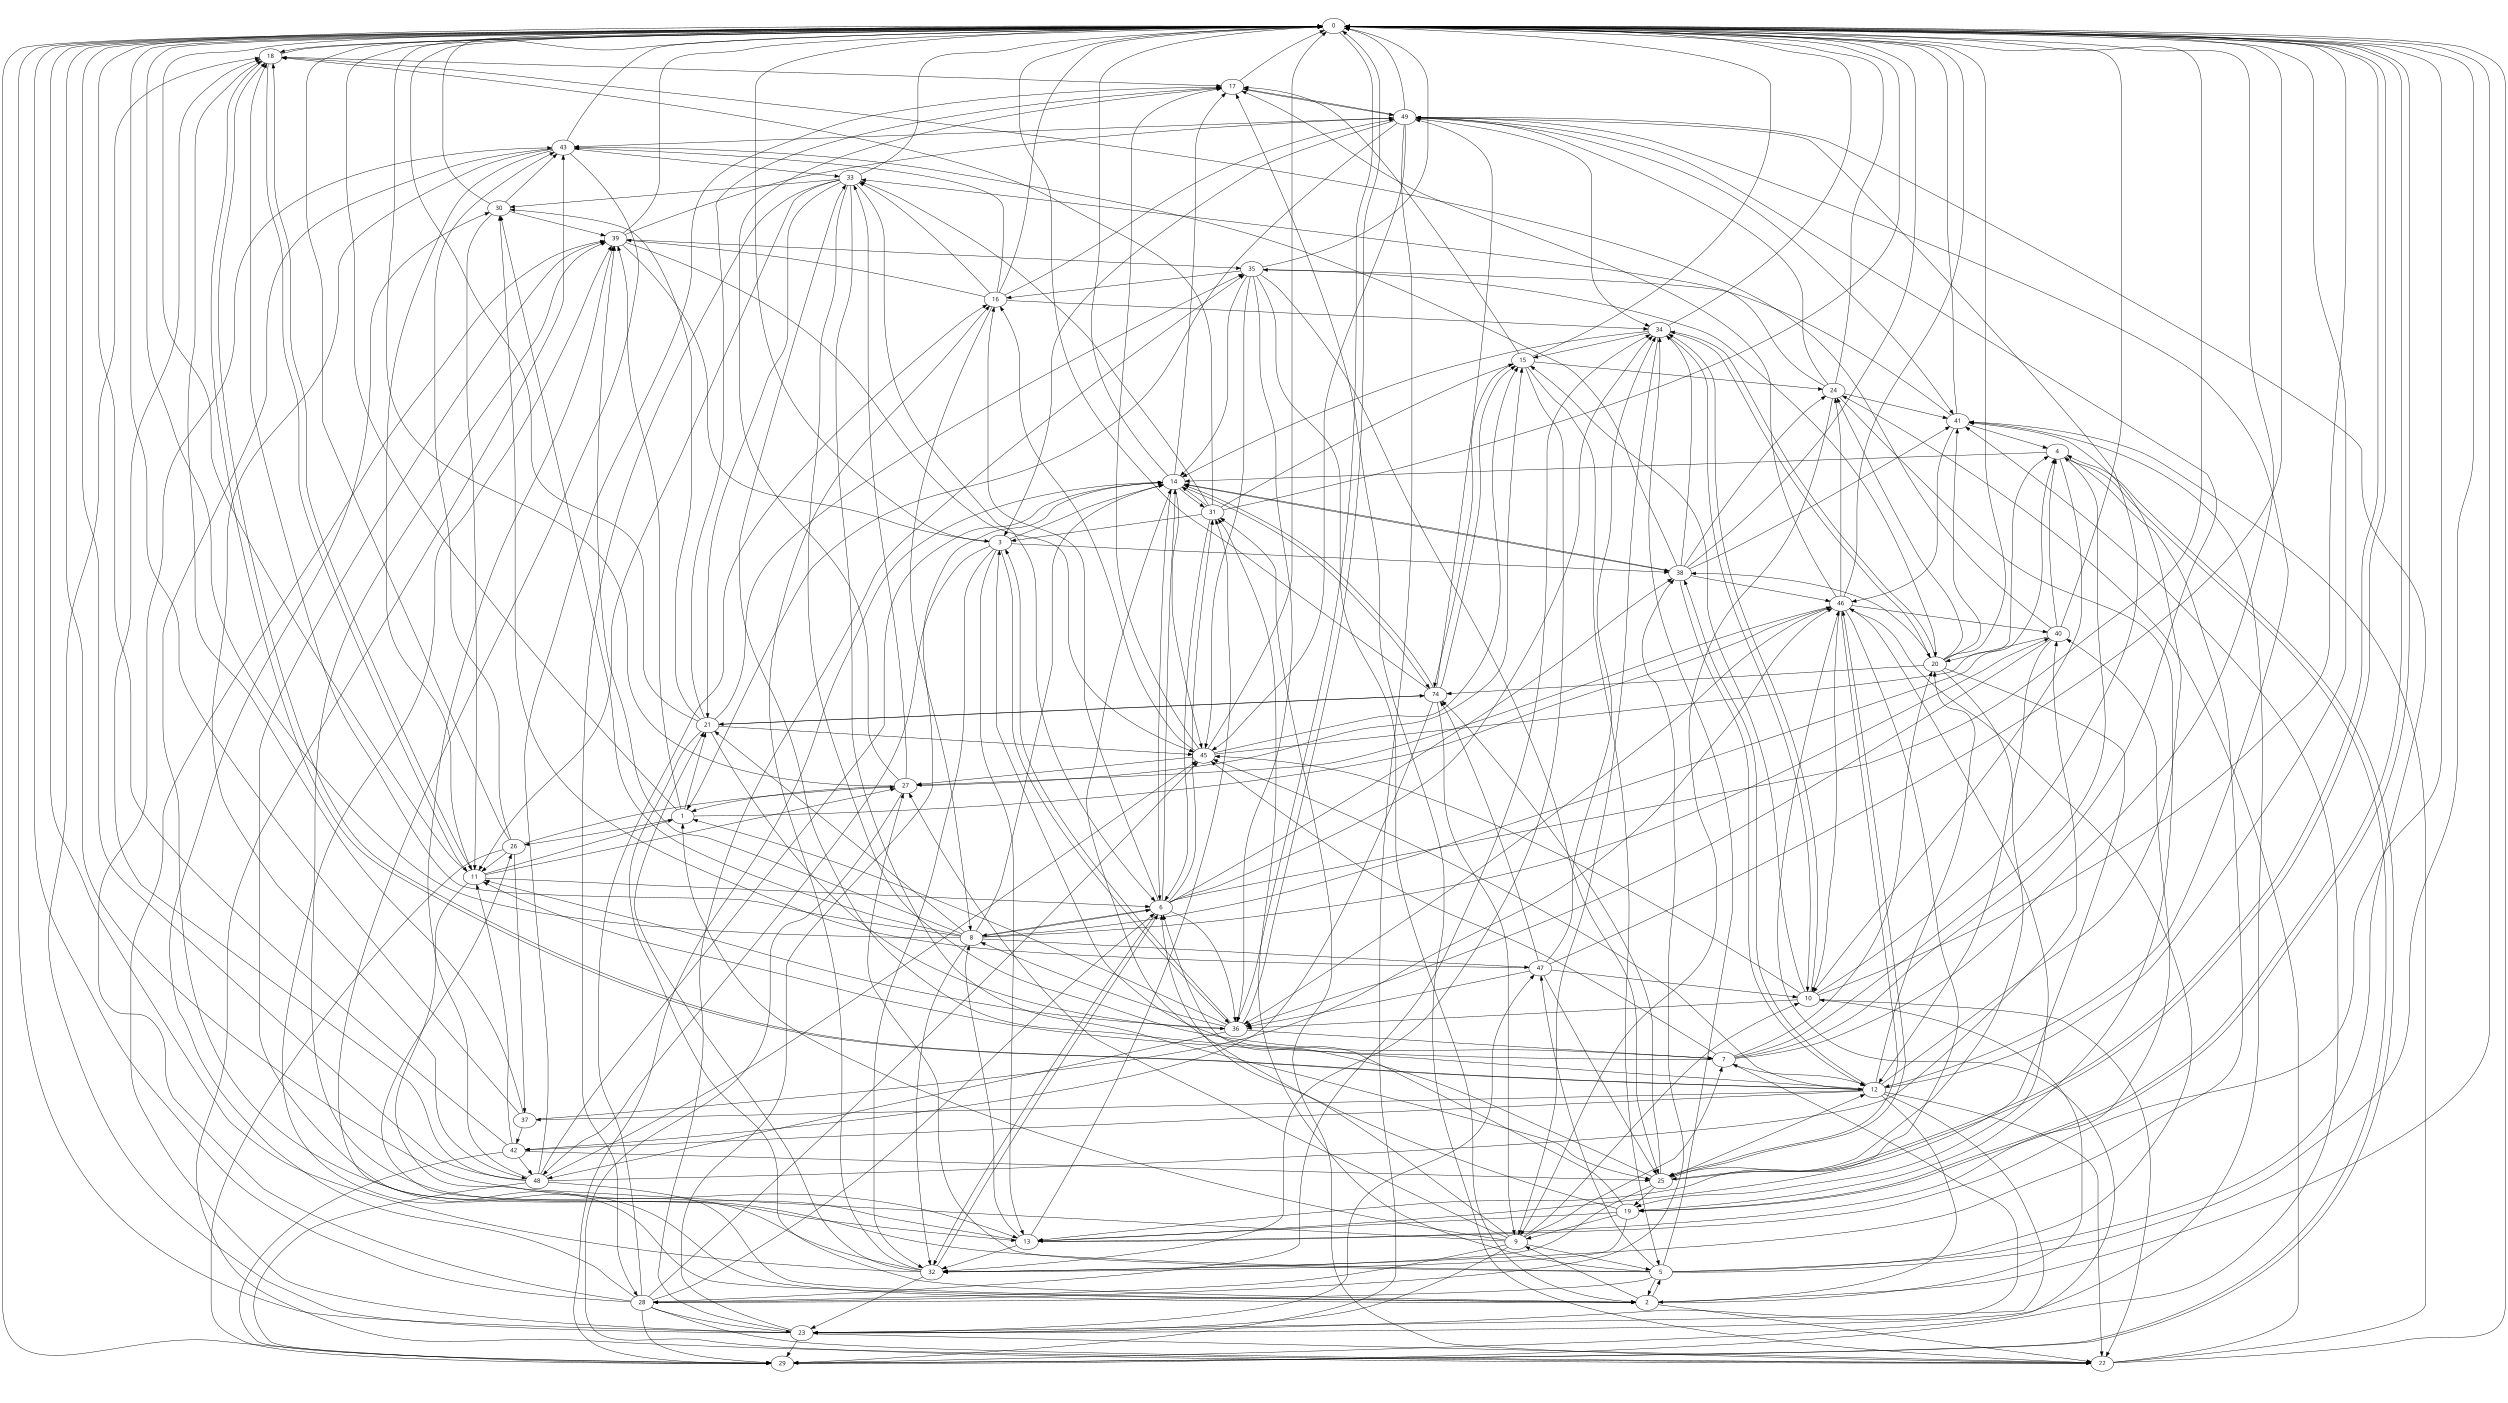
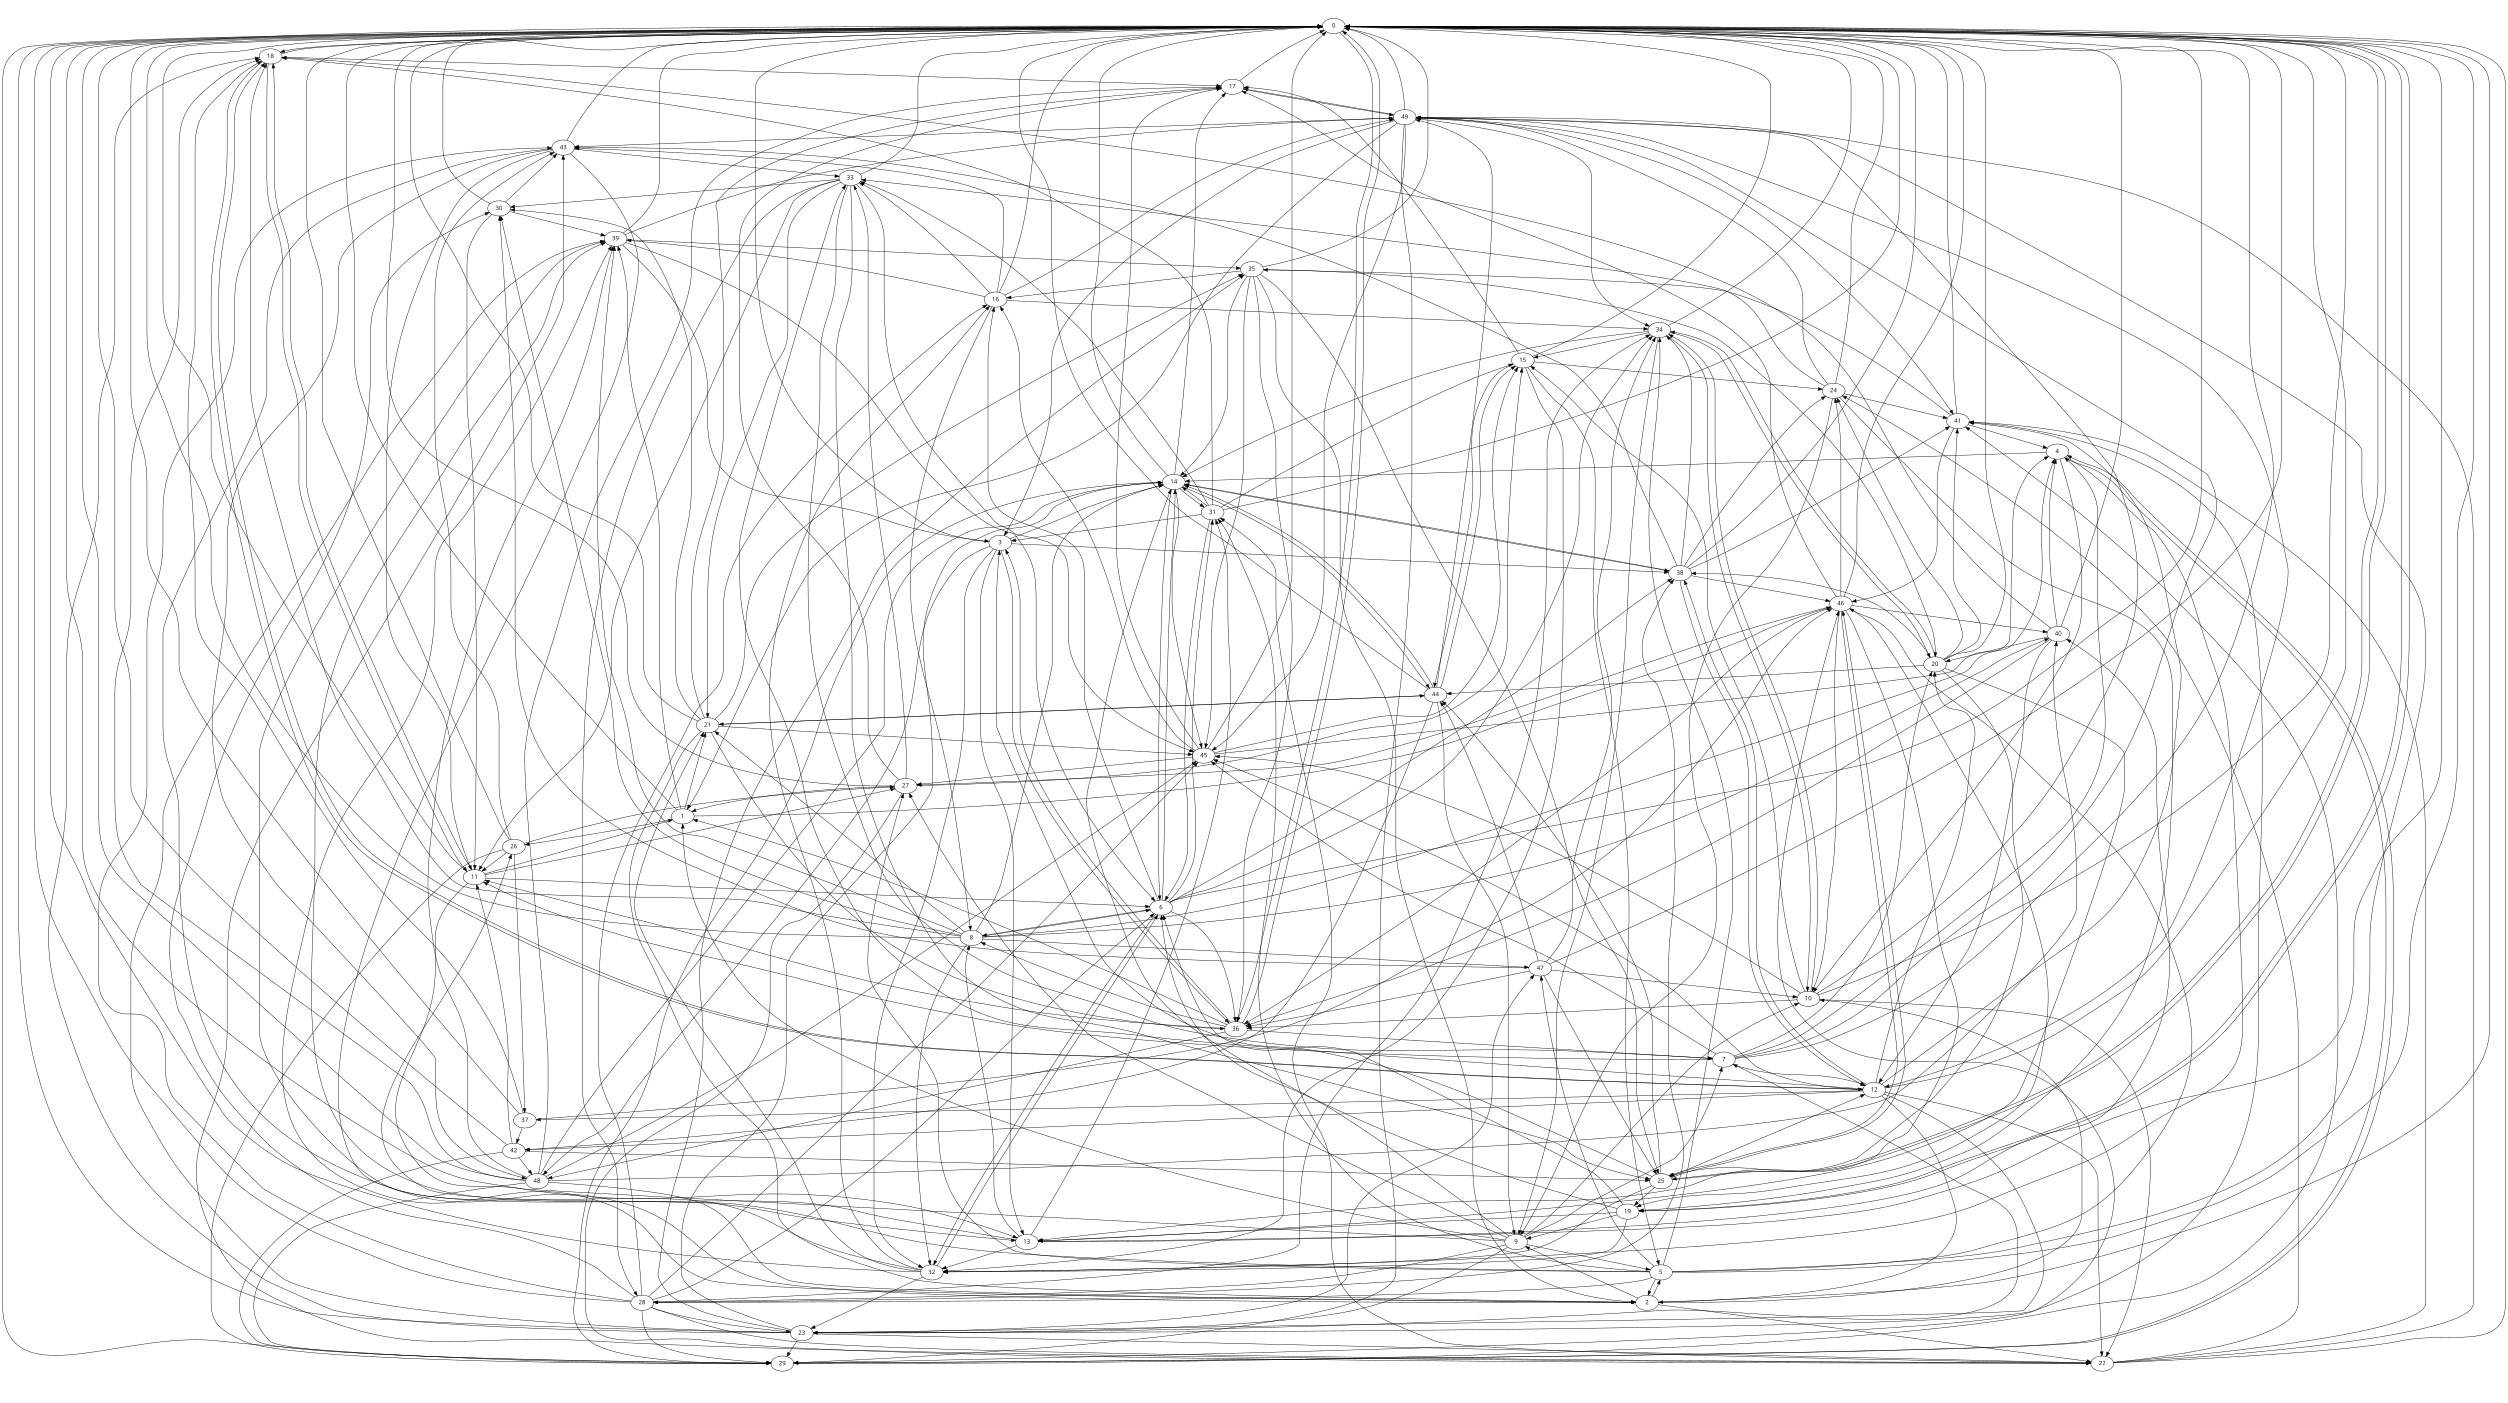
node "74": label "74" -> "44"
edge "22" -> "17": now "22" -> "49"
